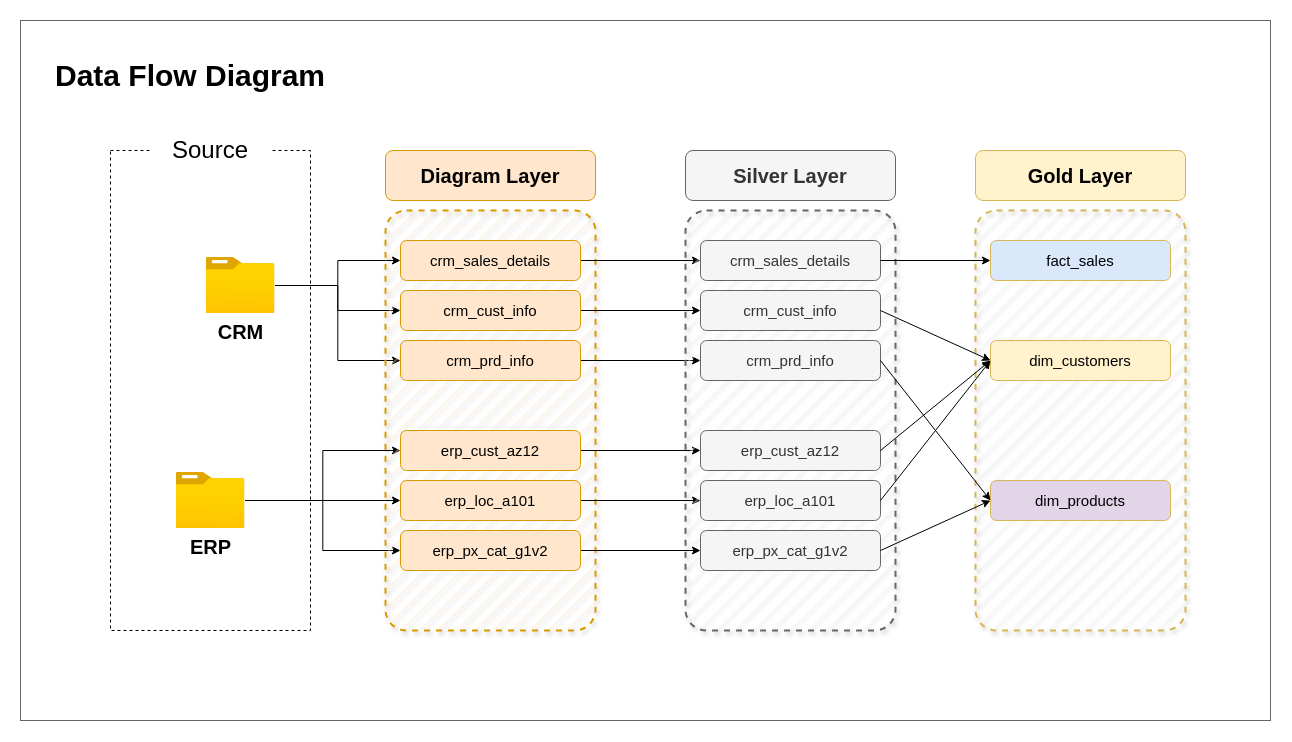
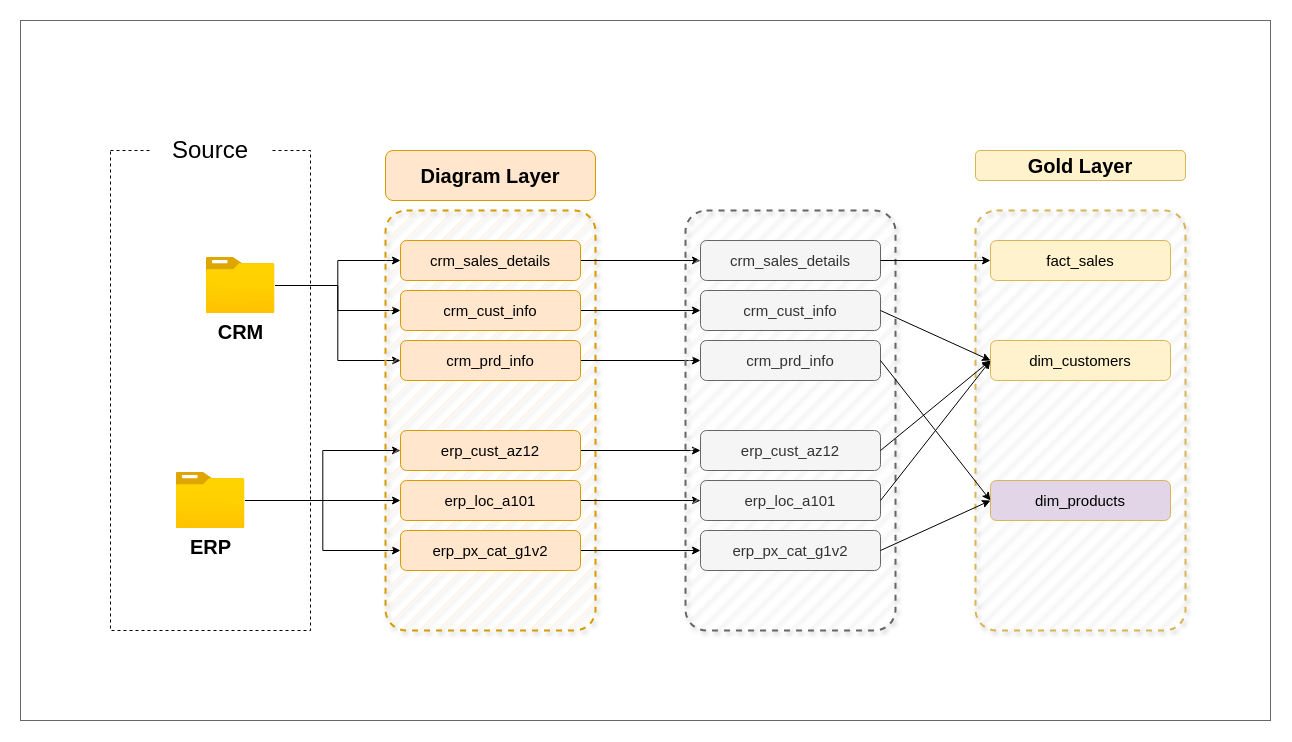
node "Data Flow Diagram": removed
node "Silver Layer": removed
node "Gold Layer": size 210x50 -> 210x30
node "fact_sales": fillcolor #dae8fc -> #fff2cc
